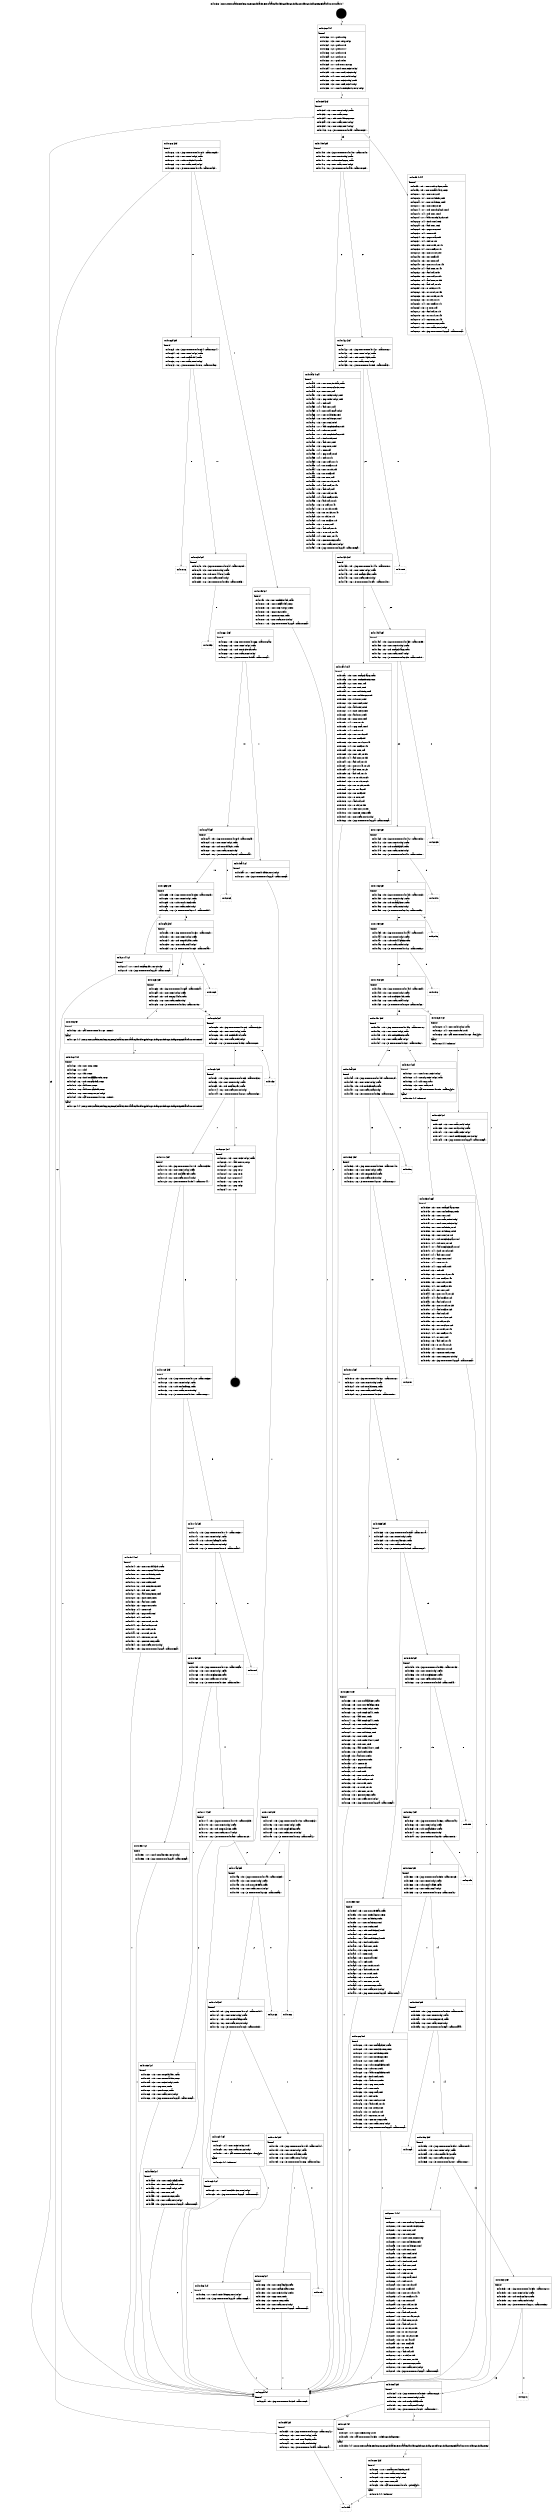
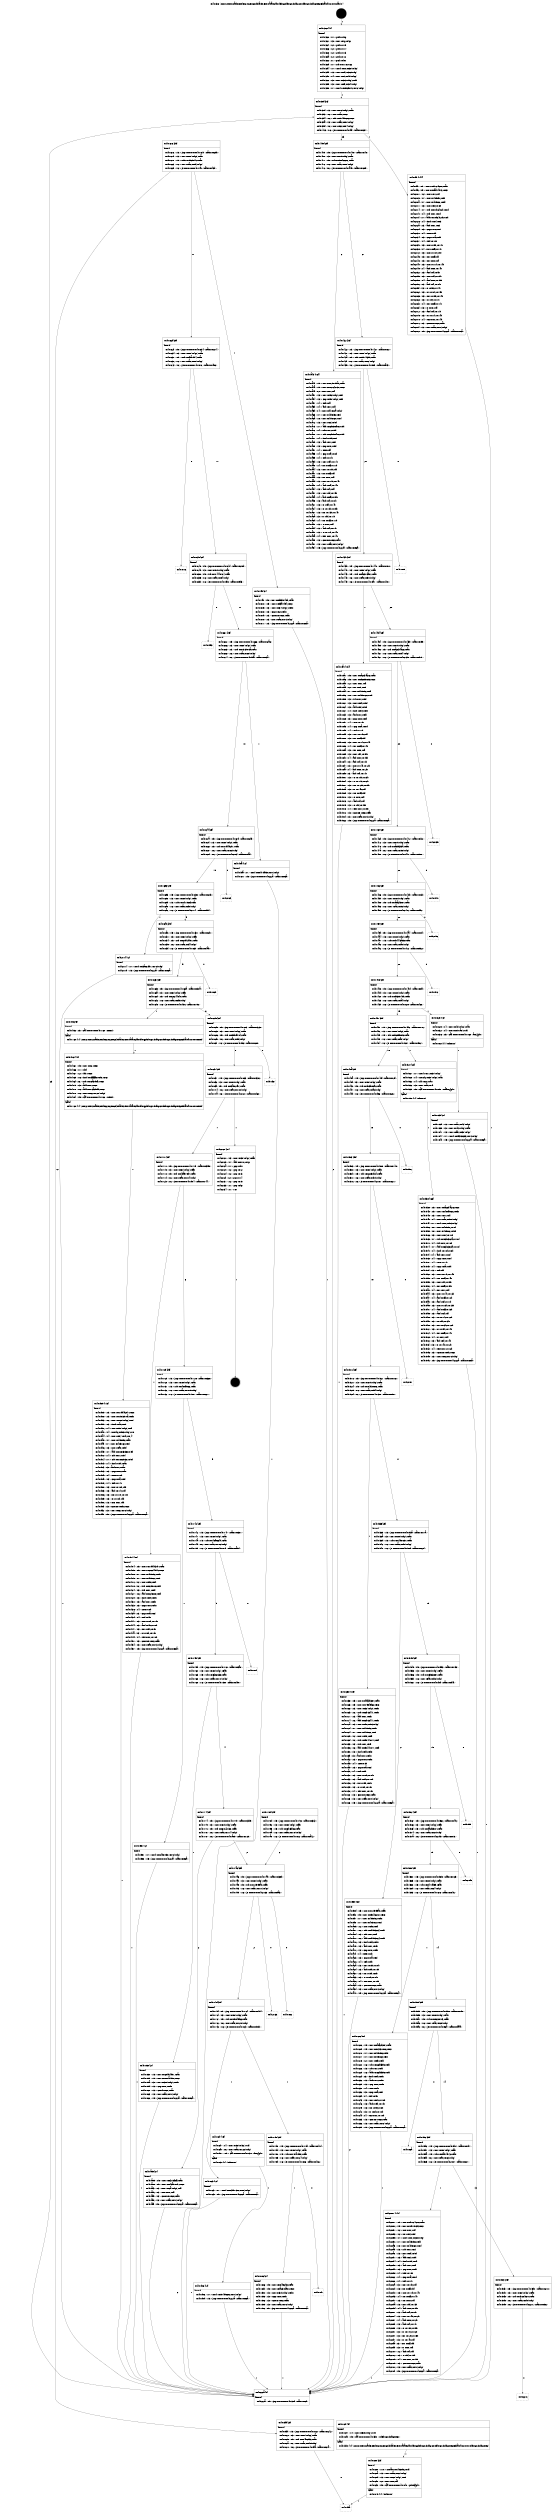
edge "0x401648 [25]" -> "0x401661 [25]": added, label "11"
node "0x401b89 [113]": added
edge "0x40178d [25]" -> "0x401e02": now "0x4017a6 [25]" -> "0x401e02"
node "0x4015e4 [25]": removed
